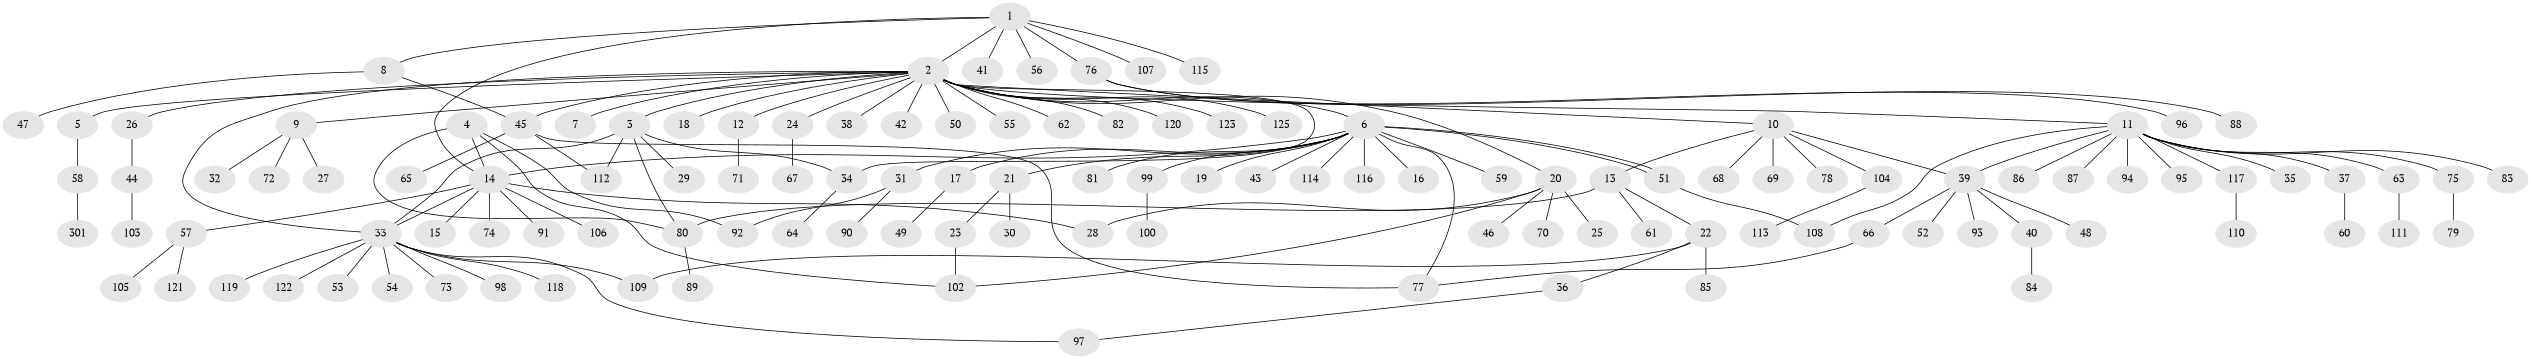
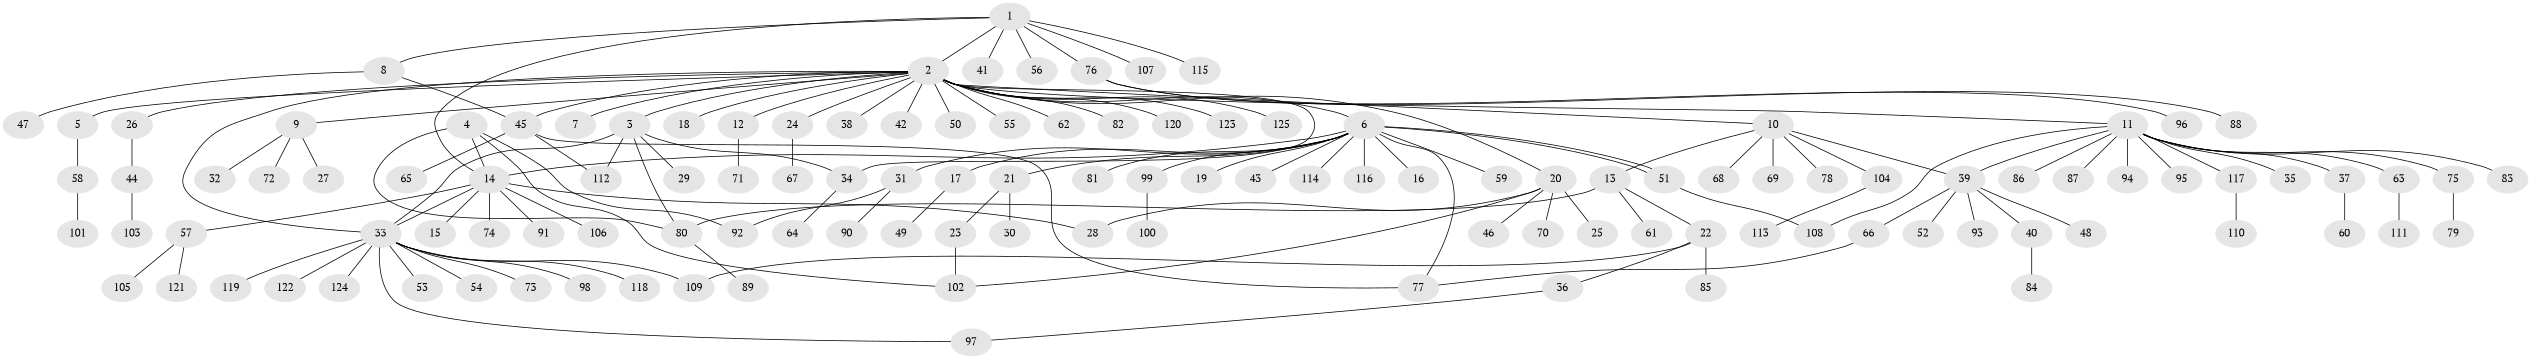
node "301": label "301" -> "101"
node "124": added
